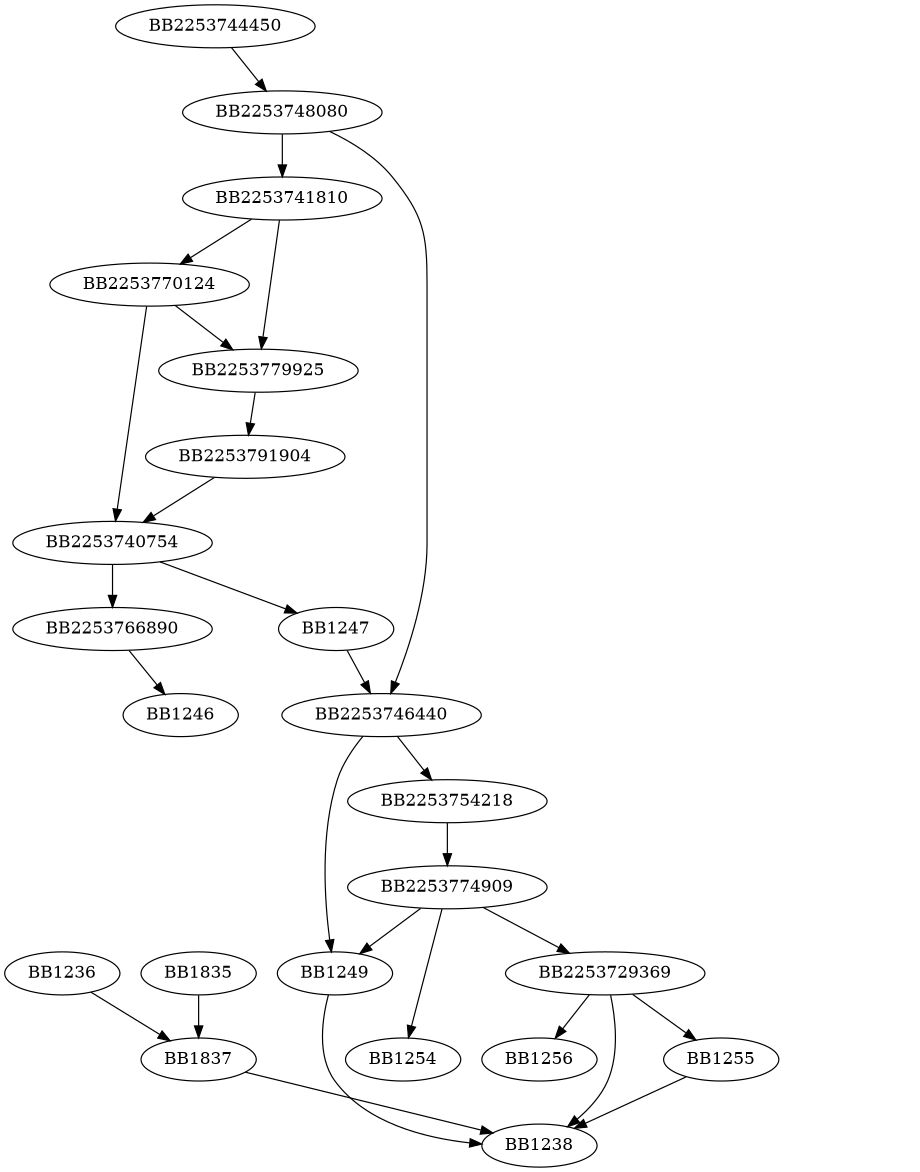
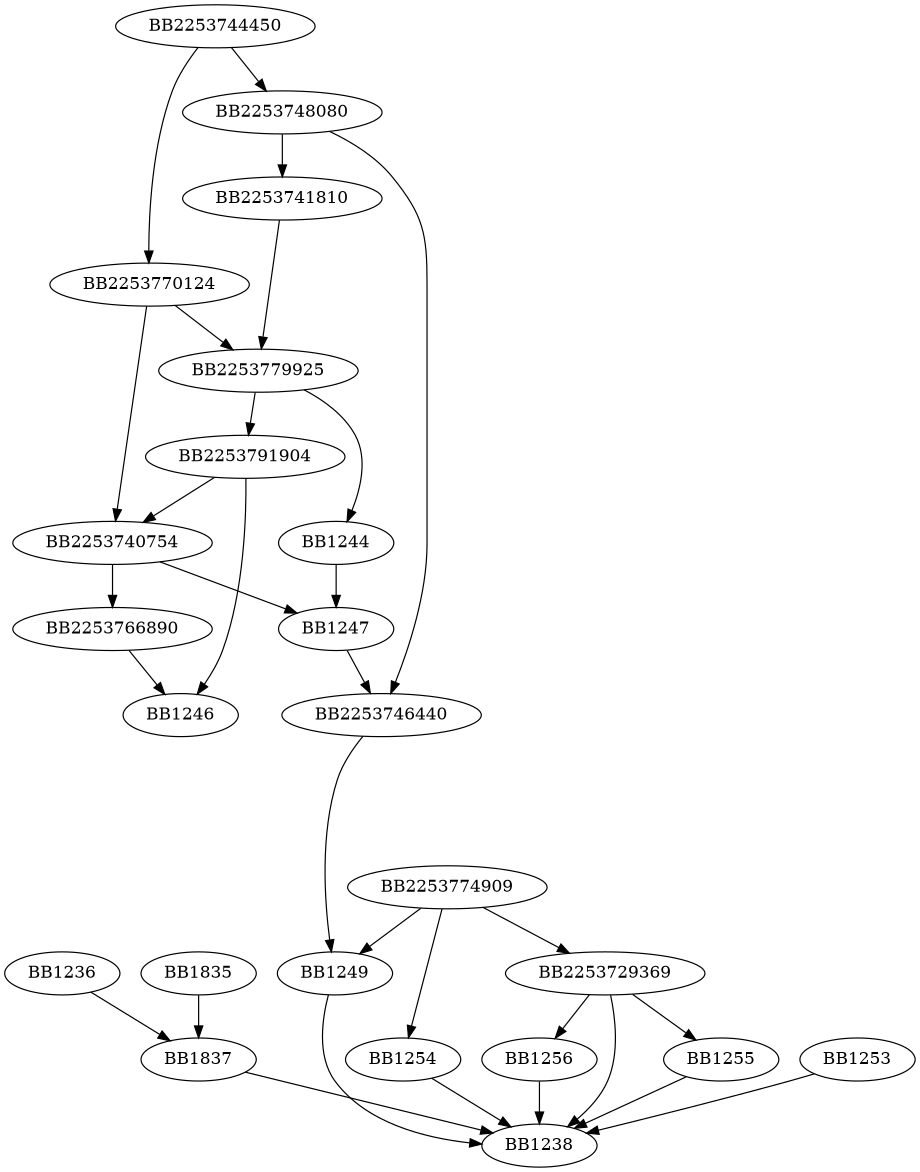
edge "BB2253741810" -> "BB2253770124": now "BB2253744450" -> "BB2253770124"
node "BB1244": added
edge "BB2253791904" -> "BB1246": added
node "BB2253754218": removed
node "BB1253": added
edge "BB1256" -> "BB1238": added
edge "BB1254" -> "BB1238": added
